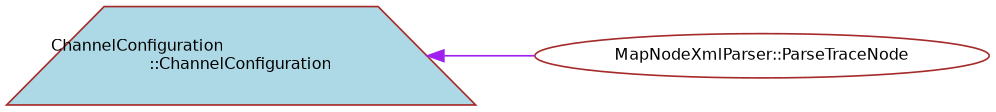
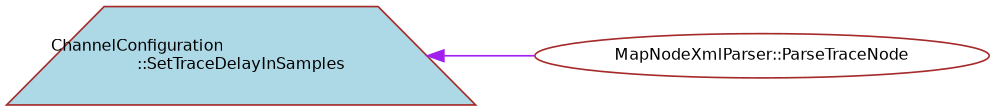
node "ChannelConfiguration ::ChannelConfiguration": label "ChannelConfiguration ::ChannelConfiguration" -> "ChannelConfiguration ::SetTraceDelayInSamples"
